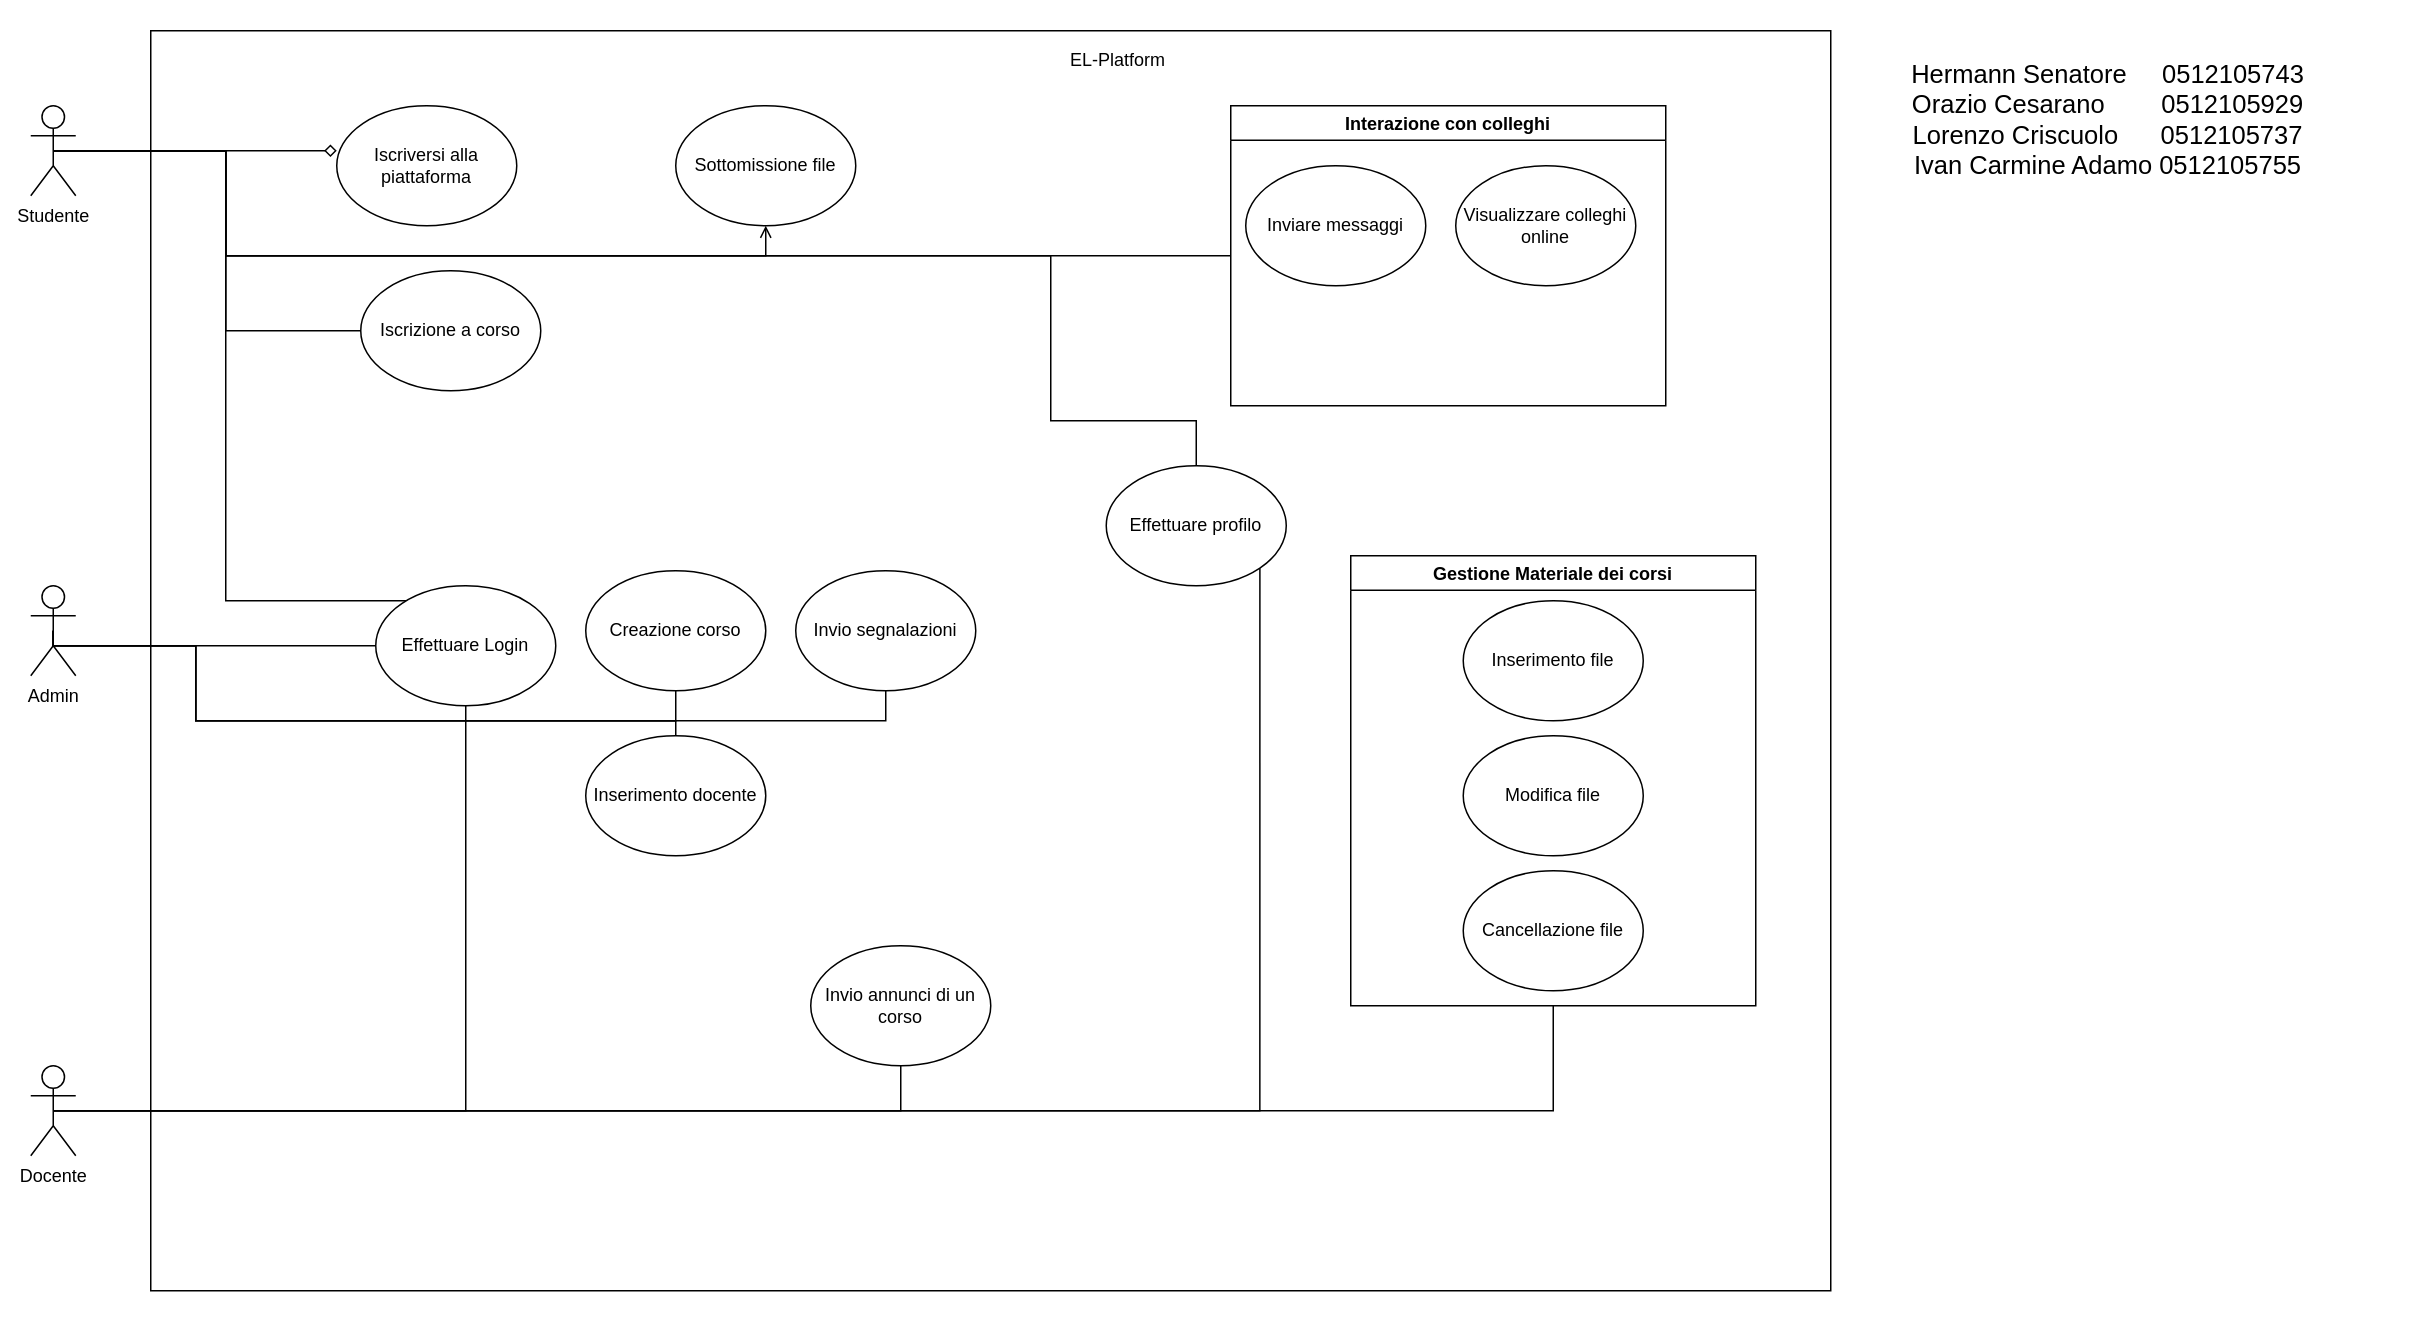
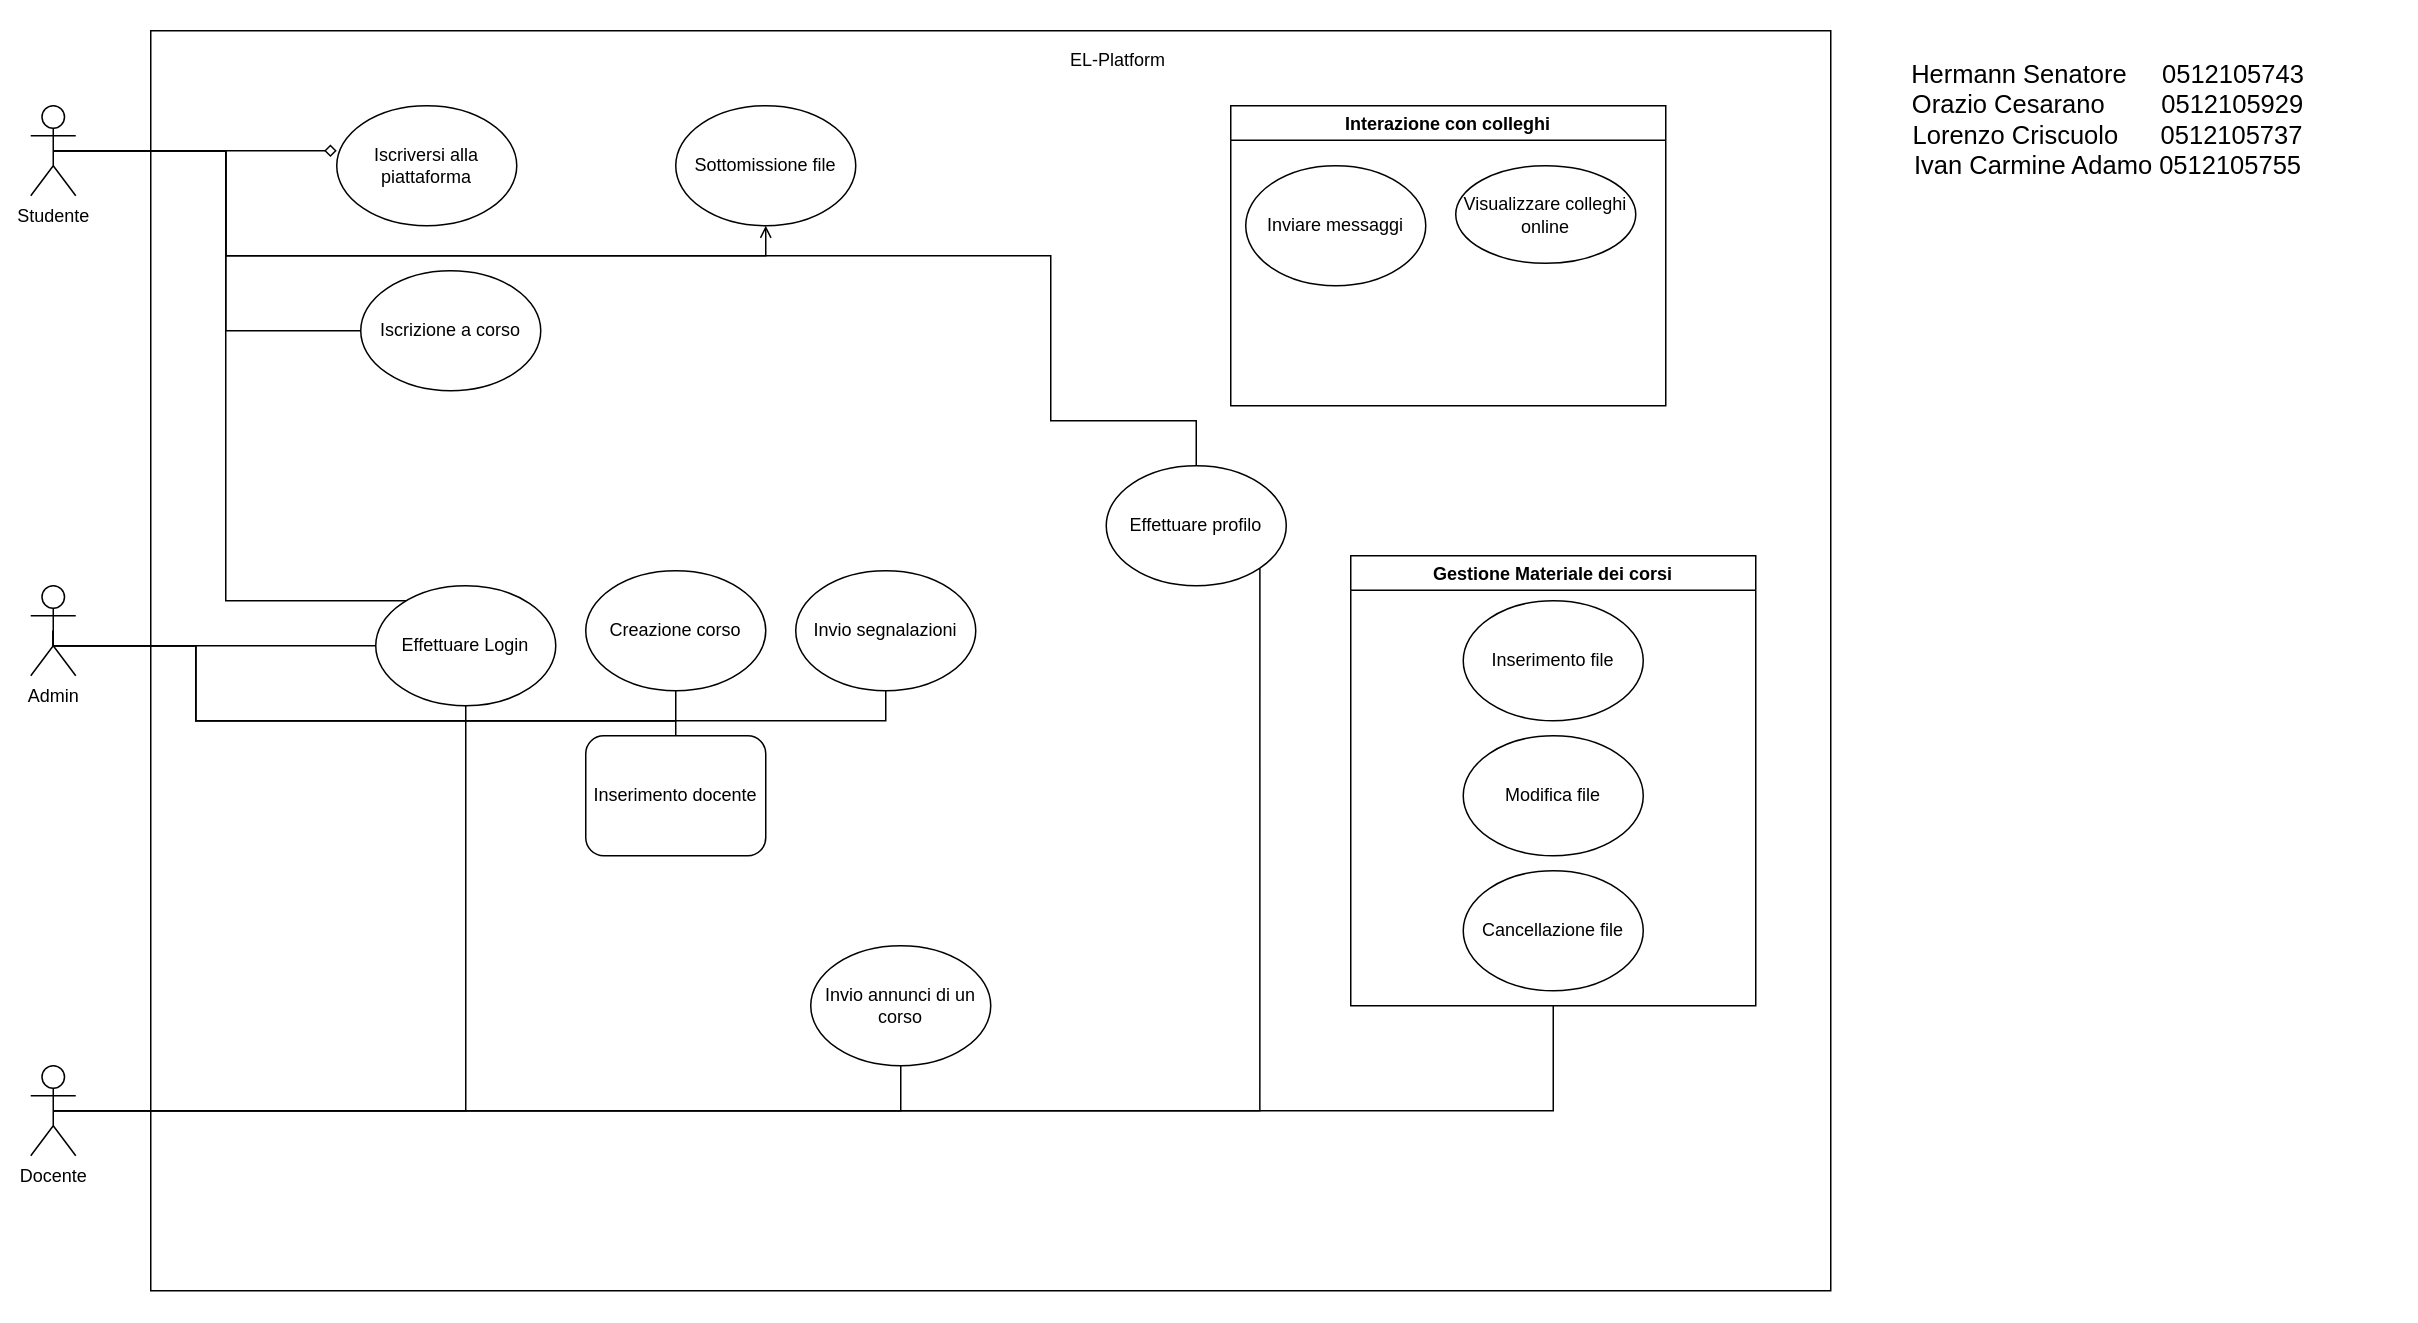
node "Visualizzare colleghi online": size 180x120 -> 180x98
edge "Studente" -- "Interazione con colleghi": removed
node "Inserimento docente": shape ellipse -> rounded rectangle
